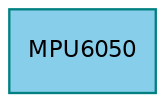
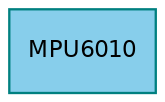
node "MPU6050": label "MPU6050" -> "MPU6010"
